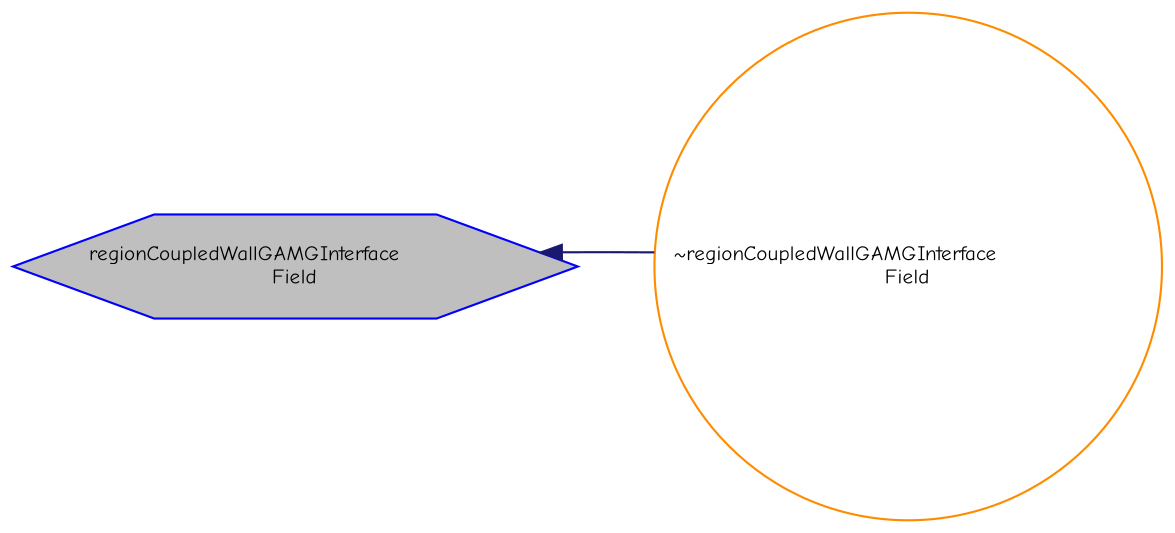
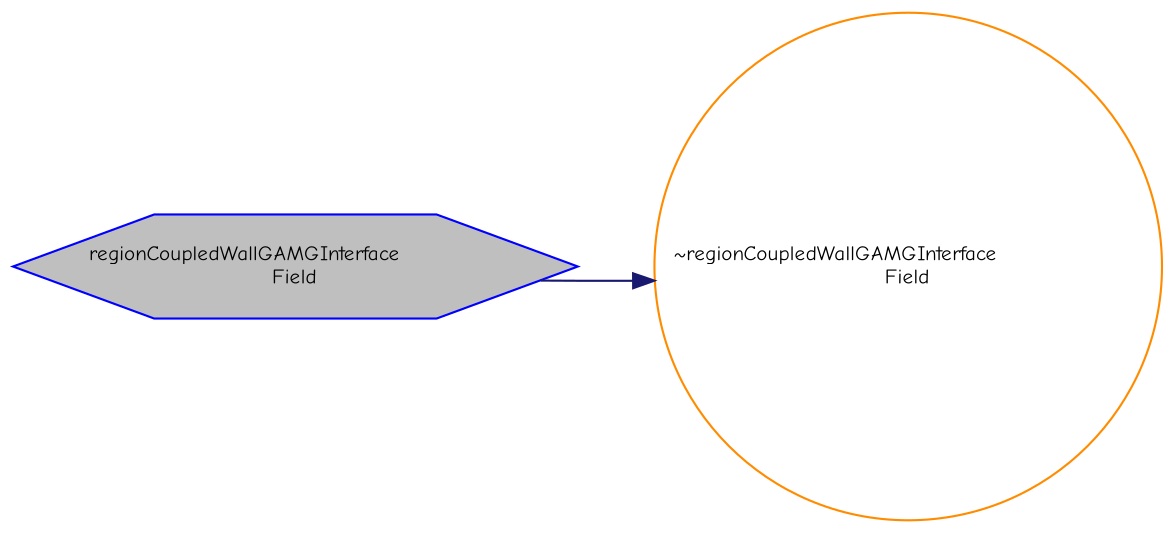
edge "~regionCoupledWallGAMGInterface Field" -> "regionCoupledWallGAMGInterface Field": reversed
